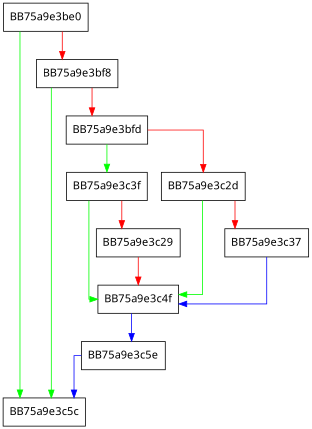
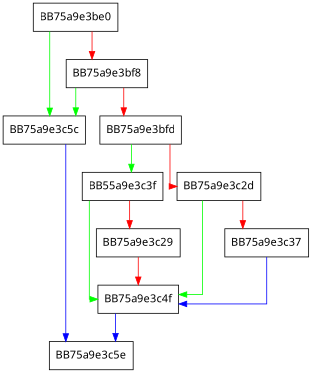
node "BB75a9e3c3f": label "BB75a9e3c3f" -> "BB55a9e3c3f"
edge "BB75a9e3c5e" -> "BB75a9e3c5c": reversed
